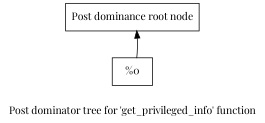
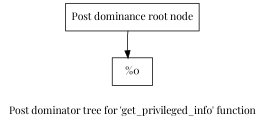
edge "%0" -> "Post dominance root node": reversed
